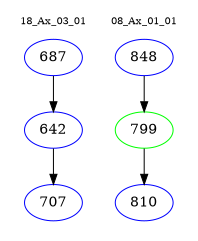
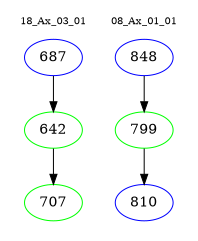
node "642": color blue -> green
node "707": color blue -> green
